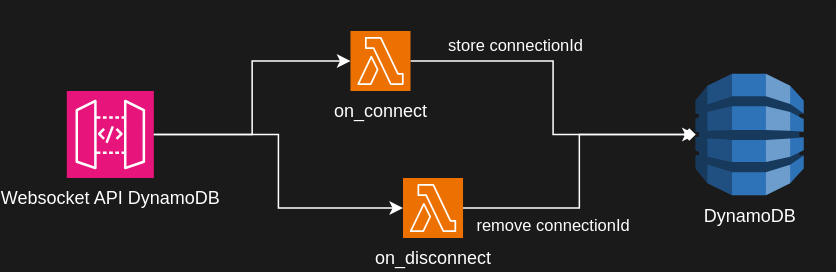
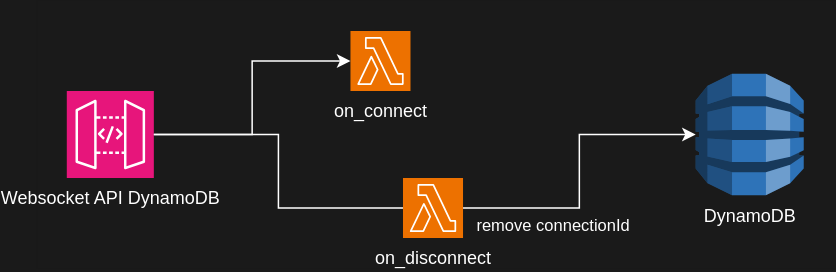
edge "on_connect" -> "DynamoDB": removed, label "store connectionId"
edge "on_disconnect" -> "DynamoDB": arrowhead diamond -> classic
edge "Websocket API DynamoDB" -> "on_disconnect": arrowhead classic -> none
